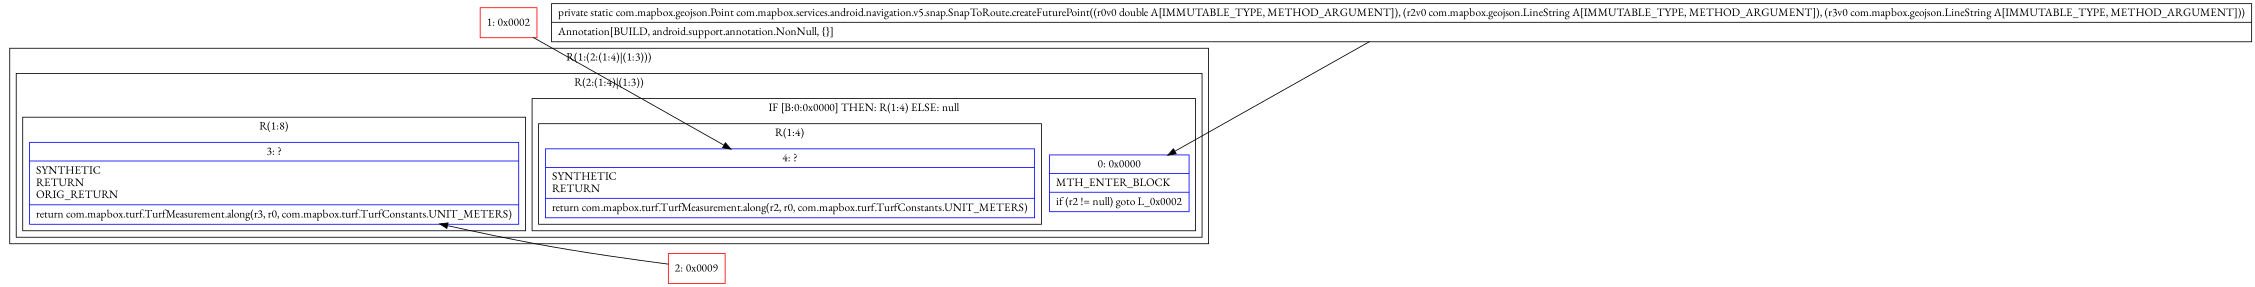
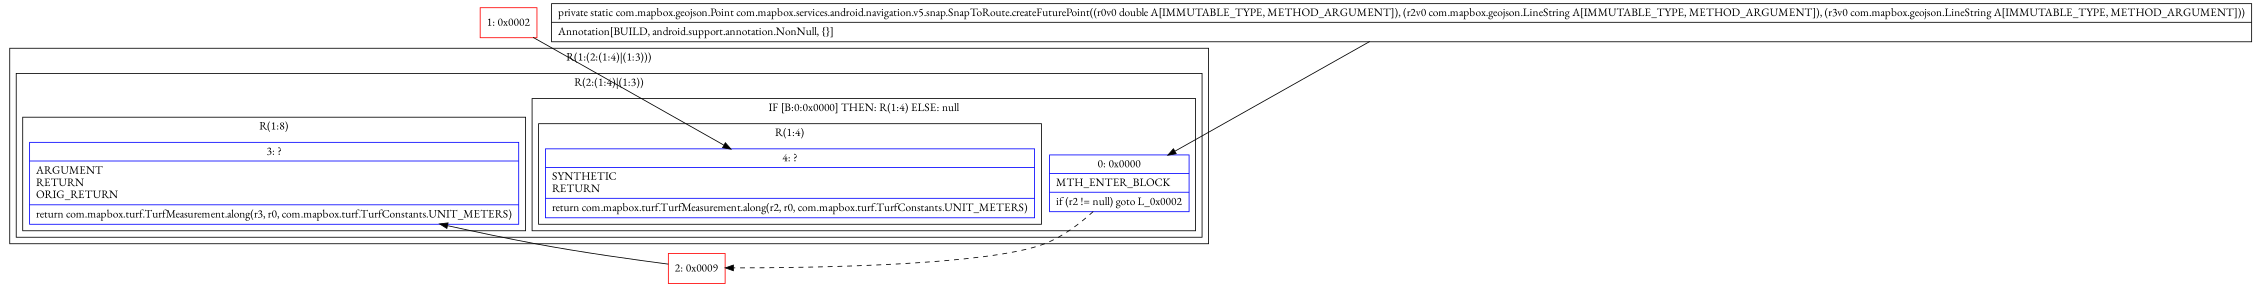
node "3: ?": text "SYNTHETIC" -> "ARGUMENT"
edge "0: 0x0000" -> "2: 0x0009": added
